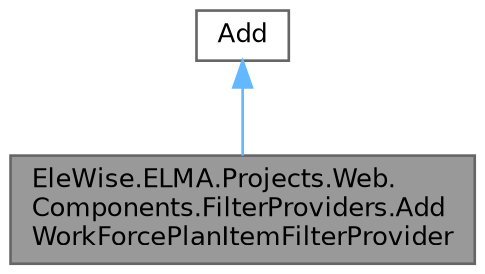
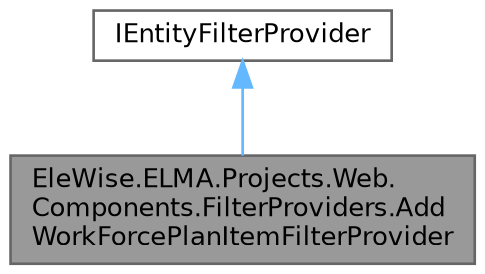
node "Add": label "Add" -> "IEntityFilterProvider"
